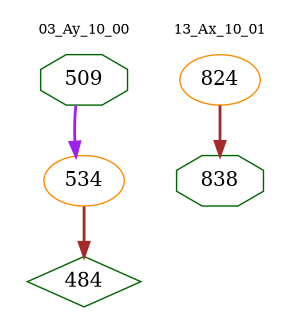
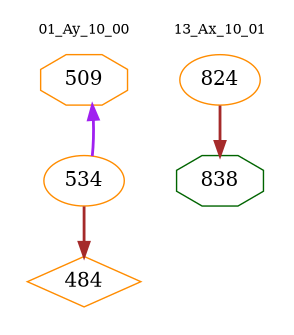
cluster "03_Ay_10_00": label "03_Ay_10_00" -> "01_Ay_10_00"
node "509": color darkgreen -> darkorange
edge "509" -> "534": reversed
node "484": color darkgreen -> darkorange
